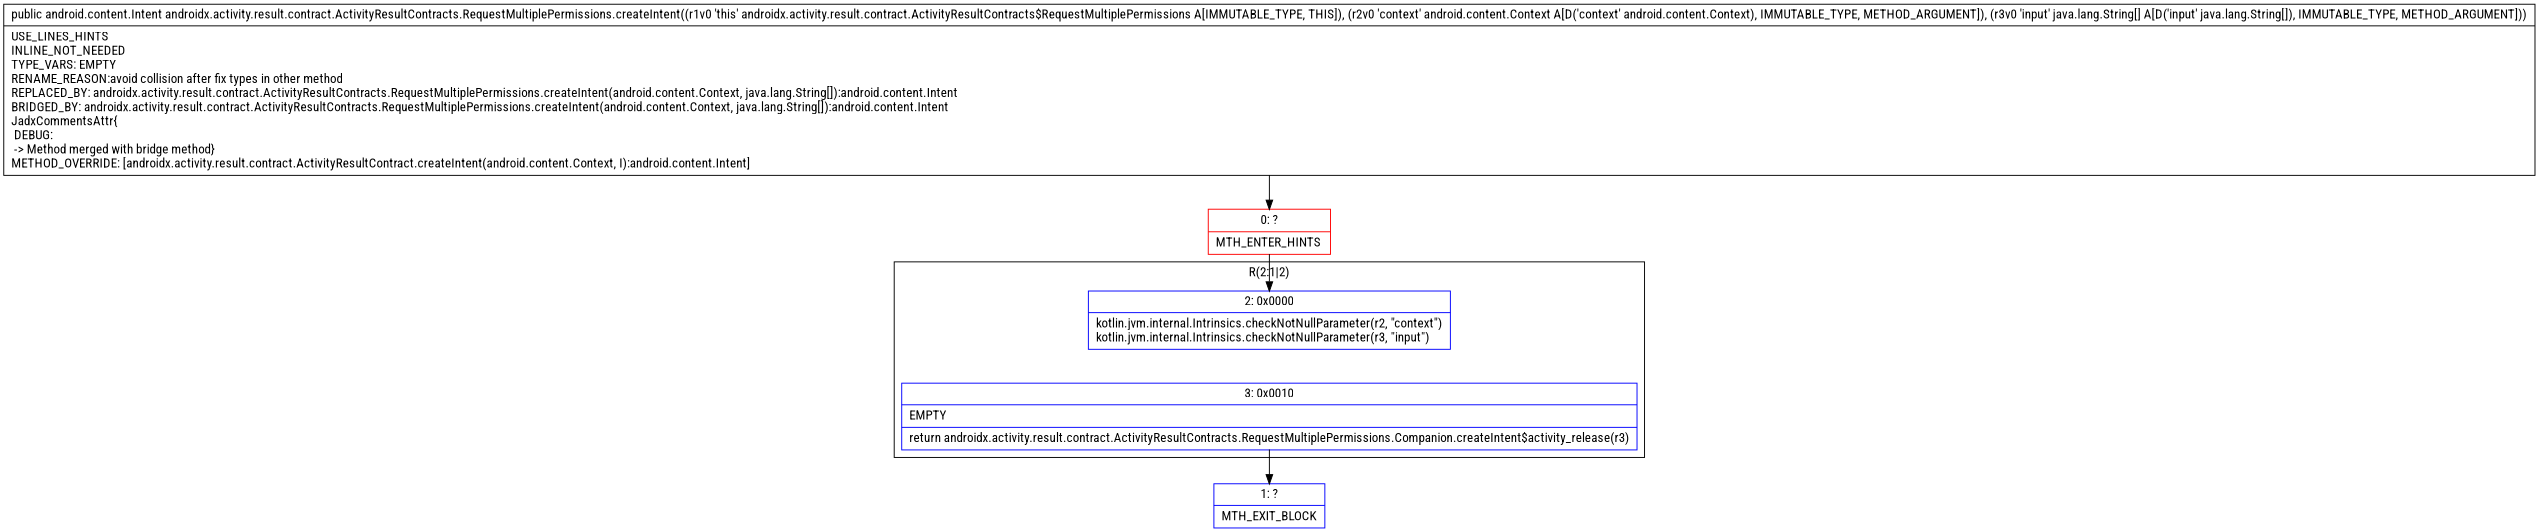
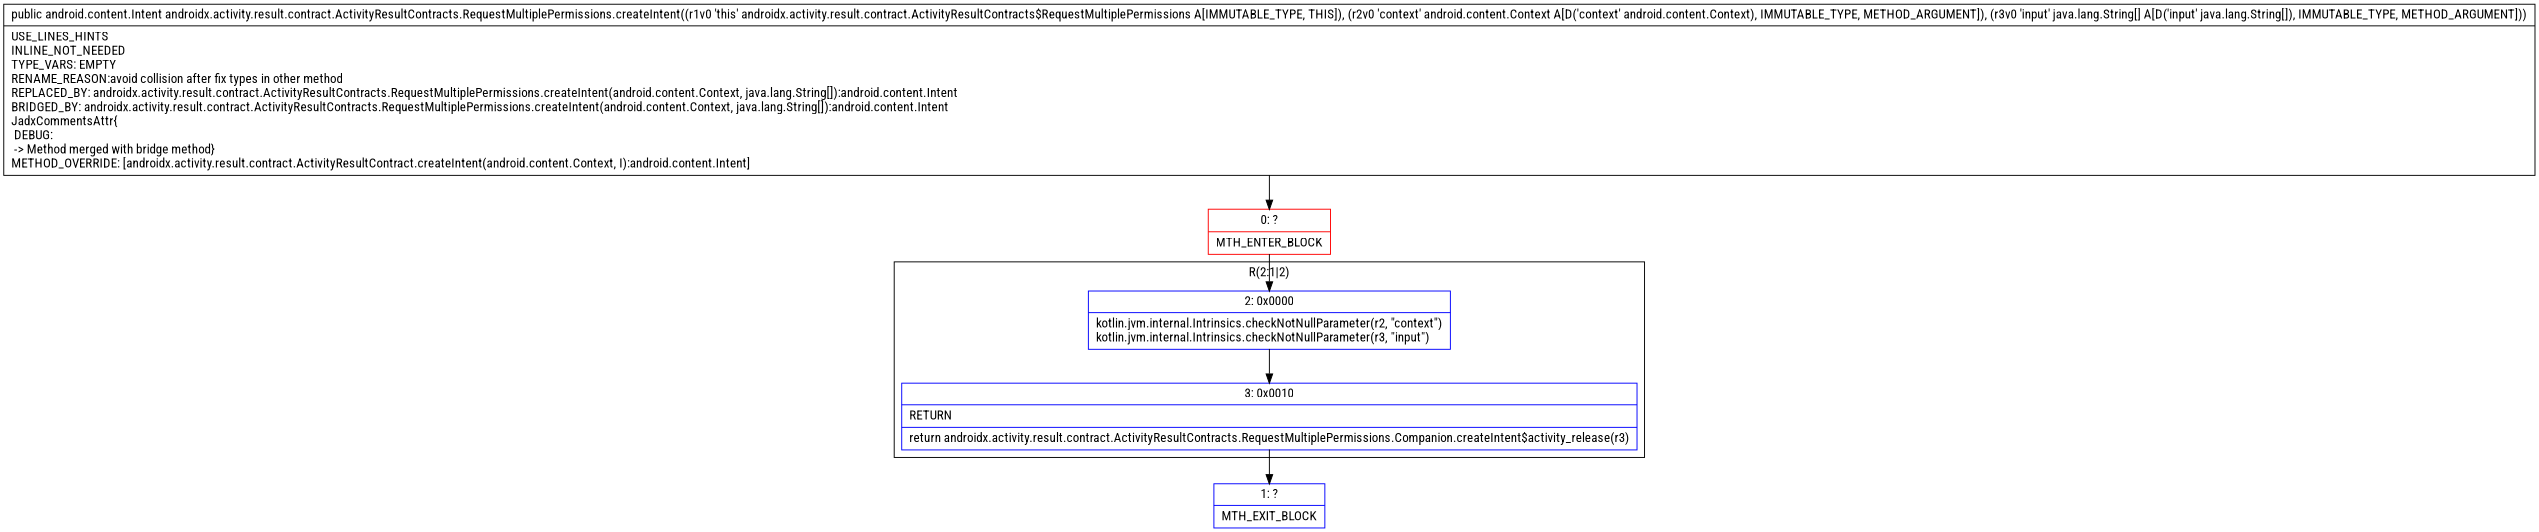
node "0: ?": text "MTH_ENTER_HINTS" -> "MTH_ENTER_BLOCK"
edge "2: 0x0000" -> "3: 0x0010": added
node "3: 0x0010": text "EMPTY" -> "RETURN"
